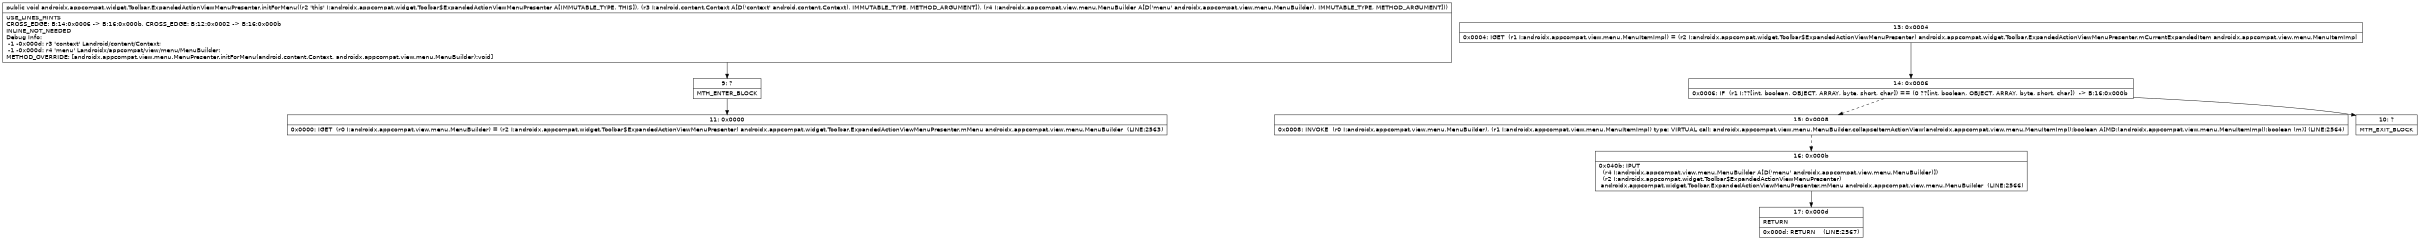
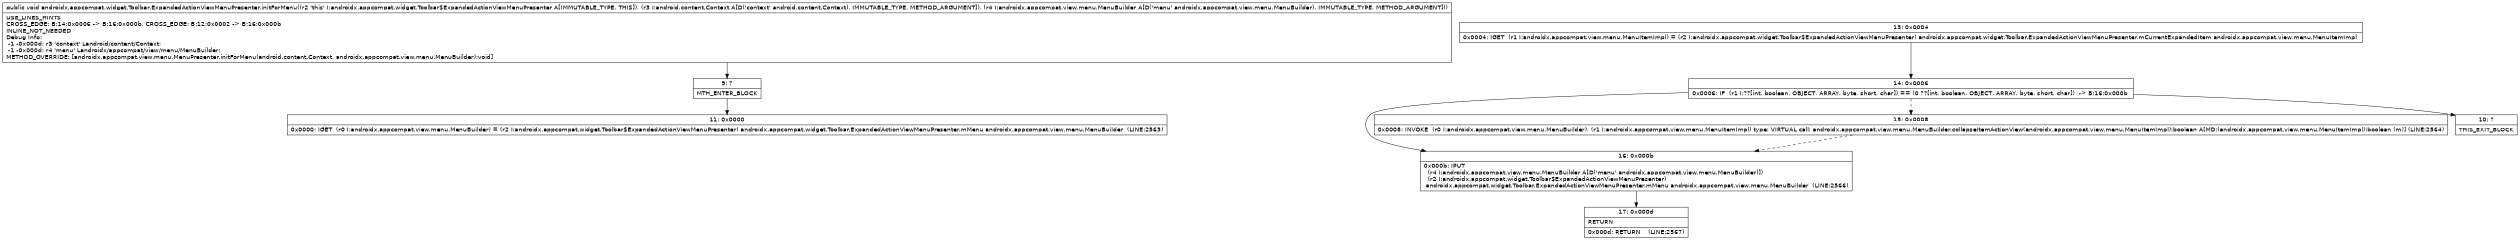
edge "14: 0x0006" -> "16: 0x000b": added
node "10: ?": text "MTH_EXIT_BLOCK" -> "THIS_EXIT_BLOCK"
node "16: 0x000b": text "0x040b: IPUT" -> "0x000b: IPUT"
